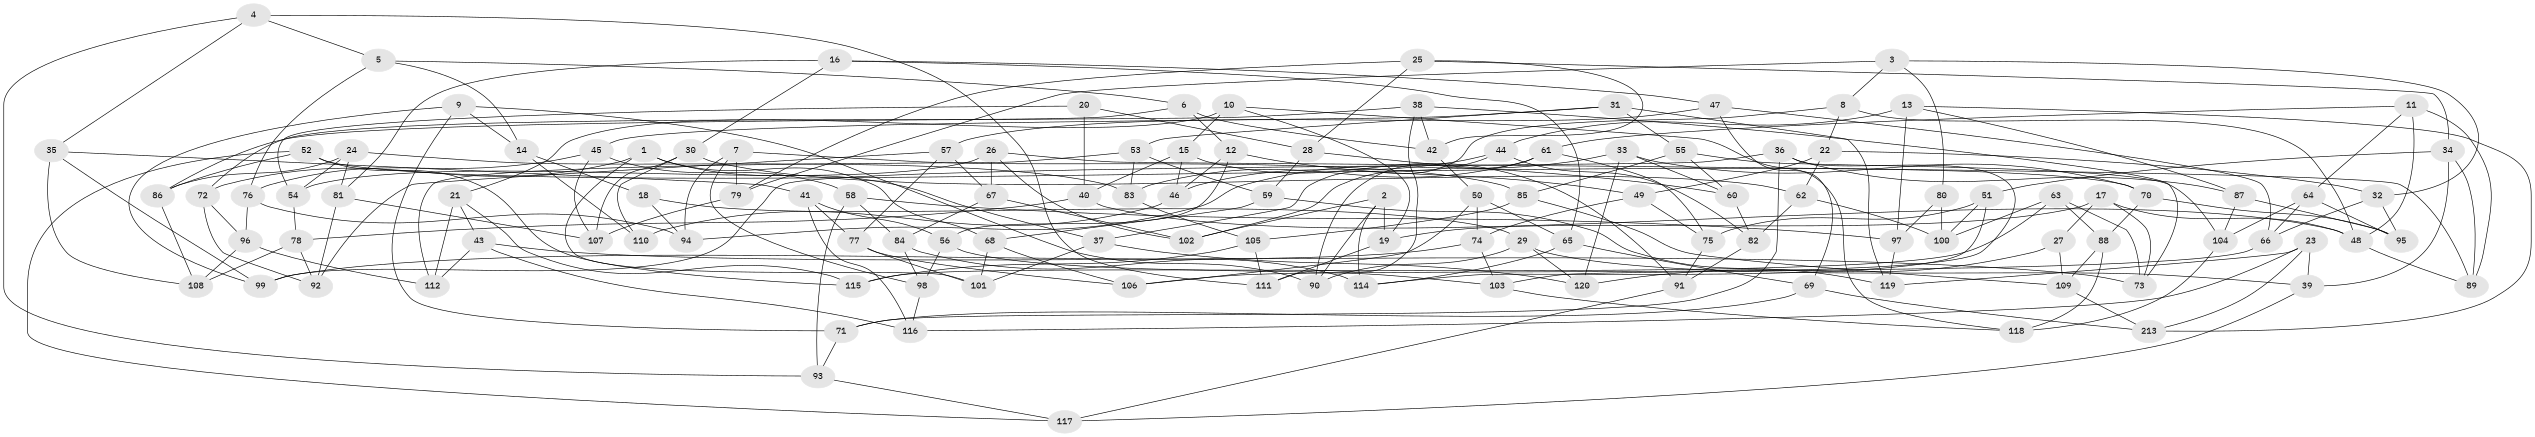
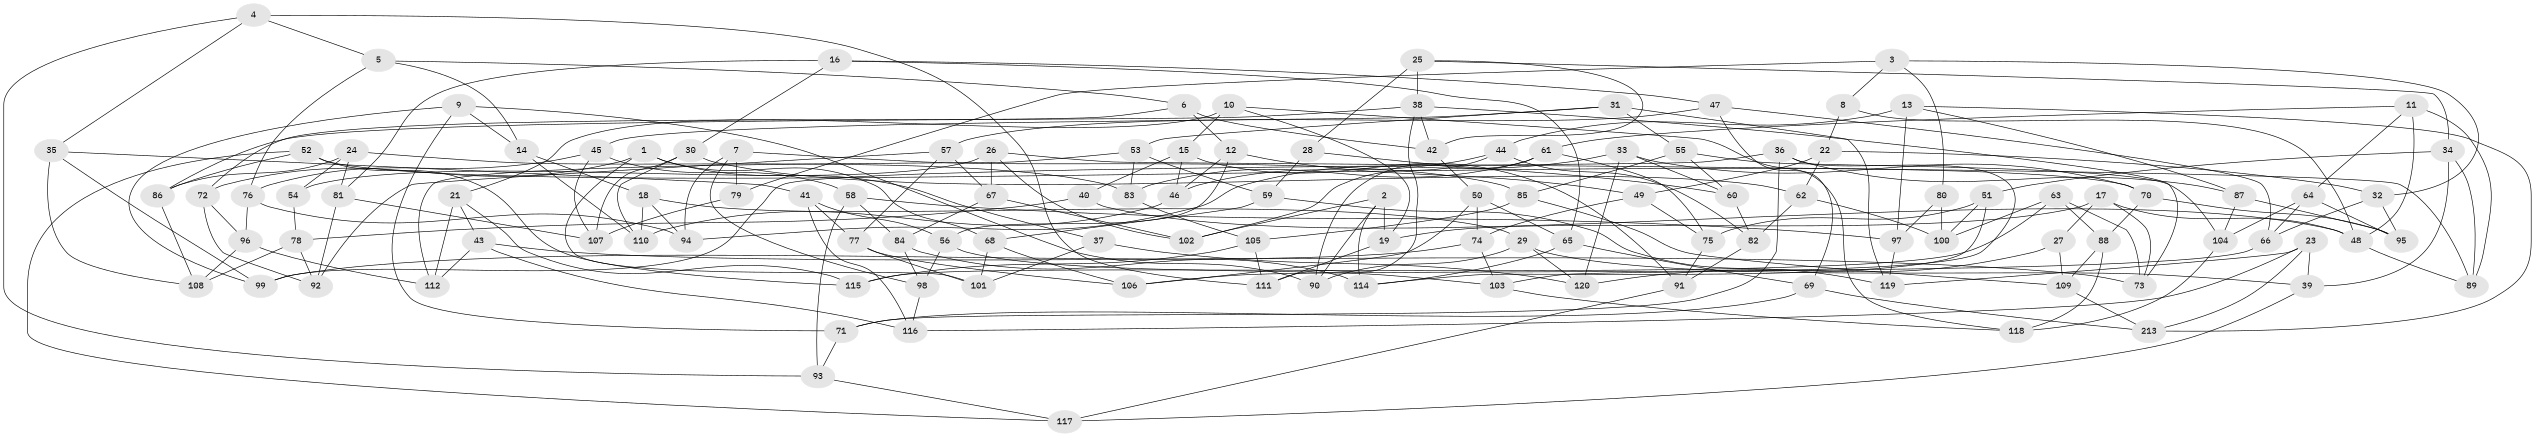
edge "25" -- "79": now "25" -- "38"
node "20": removed
edge "8" -- "37": removed
edge "18" -- "110": added
